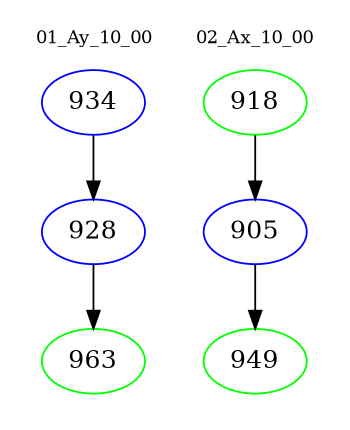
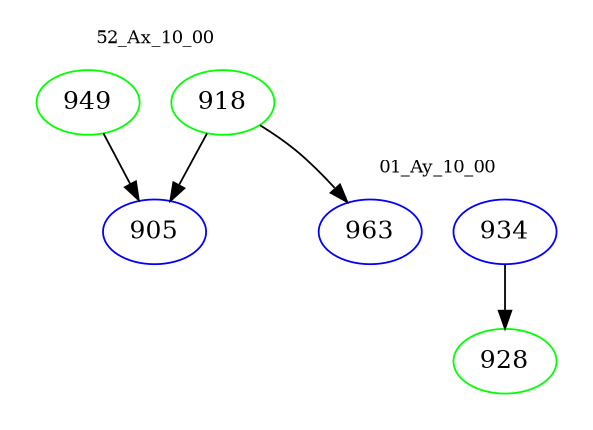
cluster "02_Ax_10_00": label "02_Ax_10_00" -> "52_Ax_10_00"
node "928": color blue -> green
edge "928" -> "963": now "918" -> "963"
edge "905" -> "949": reversed
node "963": color green -> blue
